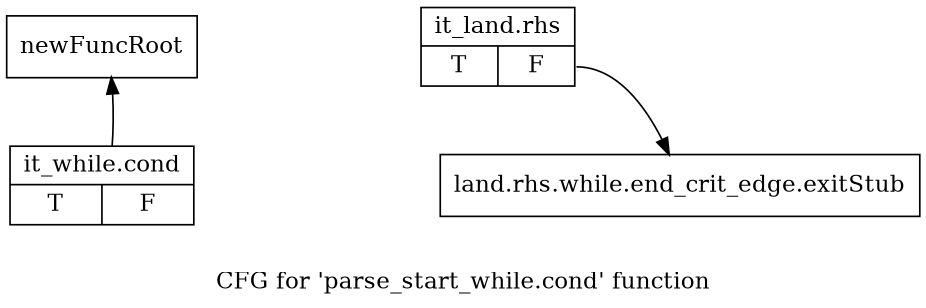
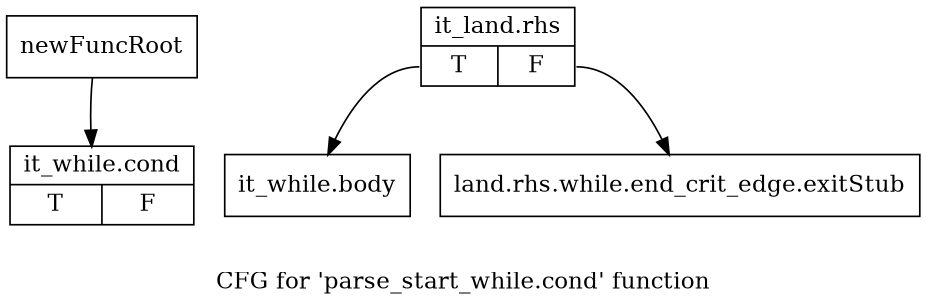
edge "it_while.cond" -> "newFuncRoot": reversed
node "it_while.body": added
